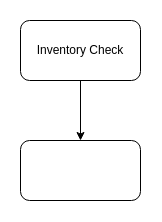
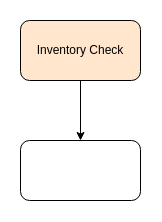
node "Inventory Check": fillcolor #ffffff -> #ffe6cc
